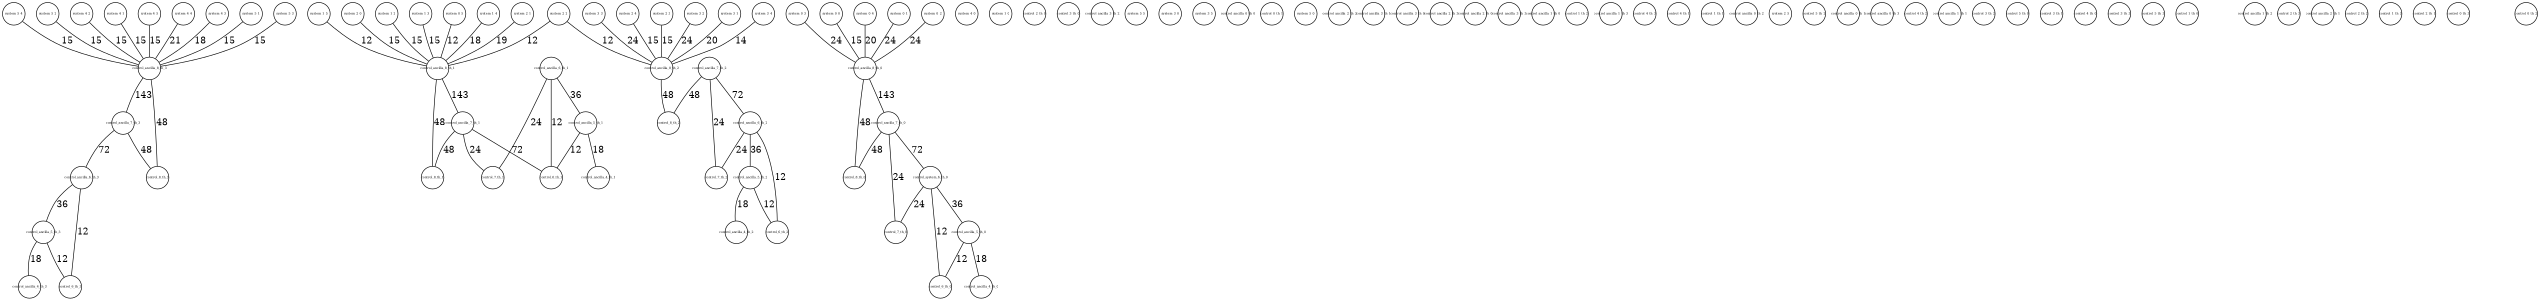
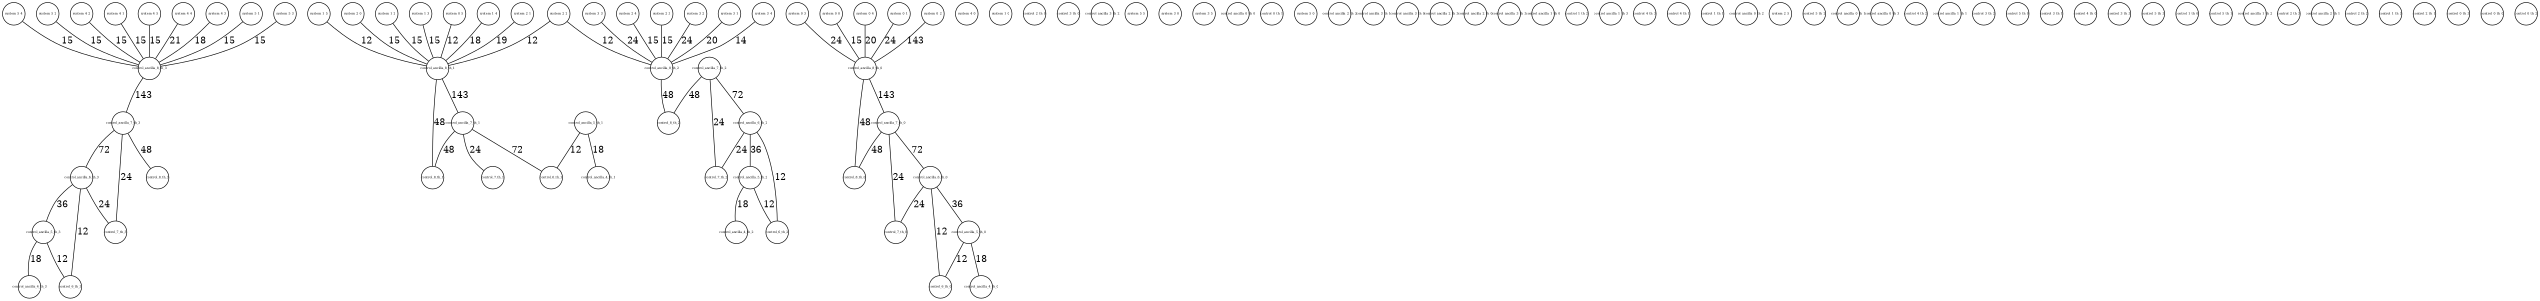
node "control_5_th_1": added
node "control_0_th_0": added
edge "system_0_2" -- "control_ancilla_8_th_0": label "24" -> "143"
node "control_ancilla_6_th_1": removed
edge "control_ancilla_8_th_3" -- "control_8_th_3": removed, label "48"
node "control_system_6_th_0": label "control_system_6_th_0" -> "control_ancilla_6_th_0"
node "control_7_th_3": added
